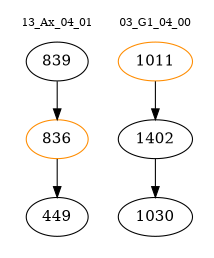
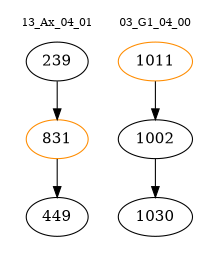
node "839": label "839" -> "239"
node "836": label "836" -> "831"
node "1402": label "1402" -> "1002"
